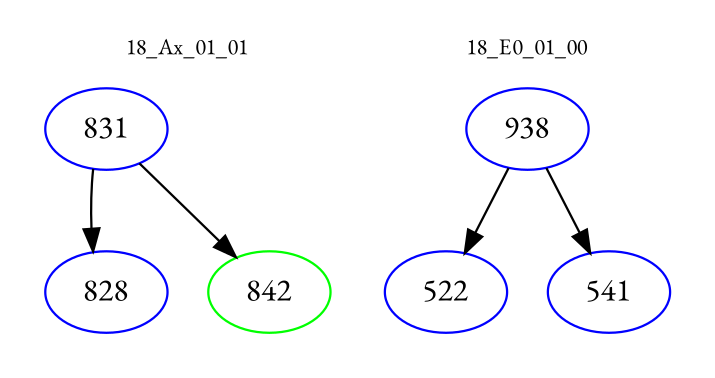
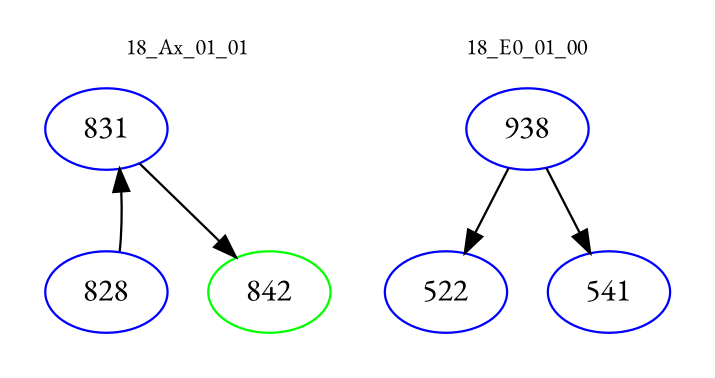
edge "831" -> "828": reversed
